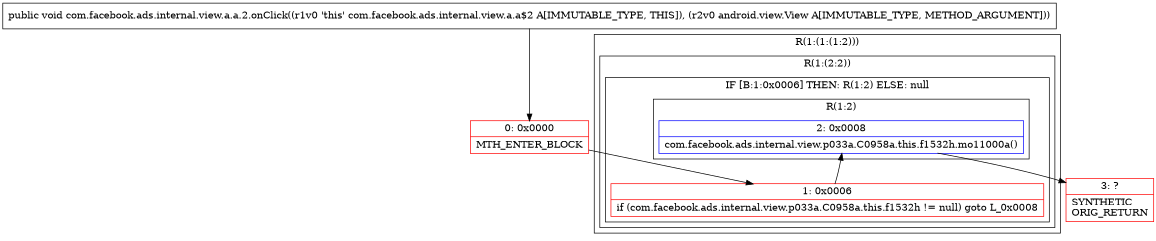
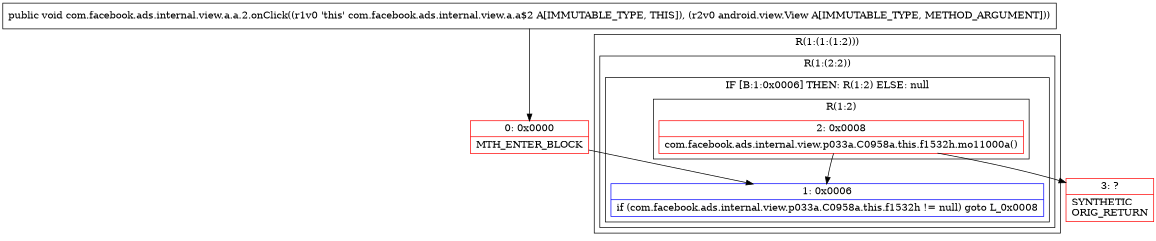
node "2: 0x0008": color blue -> red
edge "1: 0x0006" -> "2: 0x0008": reversed
node "1: 0x0006": color red -> blue
